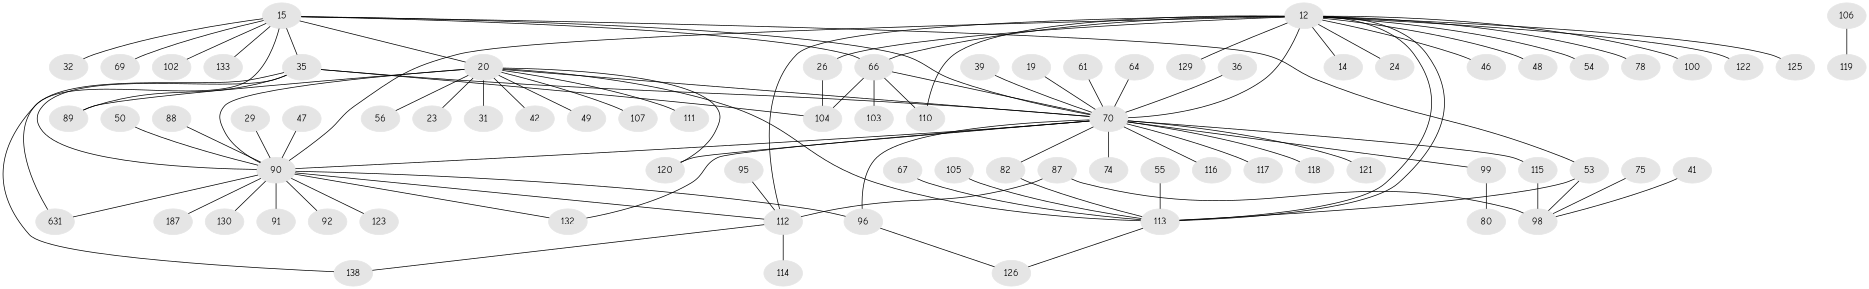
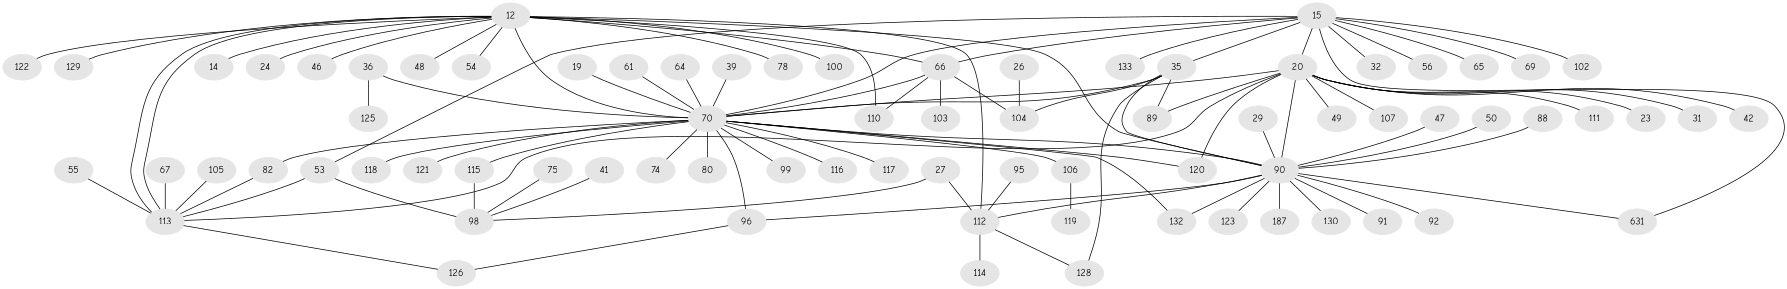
edge "12" -- "125": now "36" -- "125"
edge "12" -- "26": removed
node "65": added
edge "20" -- "56": now "15" -- "56"
edge "70" -- "106": added
node "87": label "87" -> "27"
edge "99" -- "80": now "70" -- "80"
node "138": label "138" -> "128"
